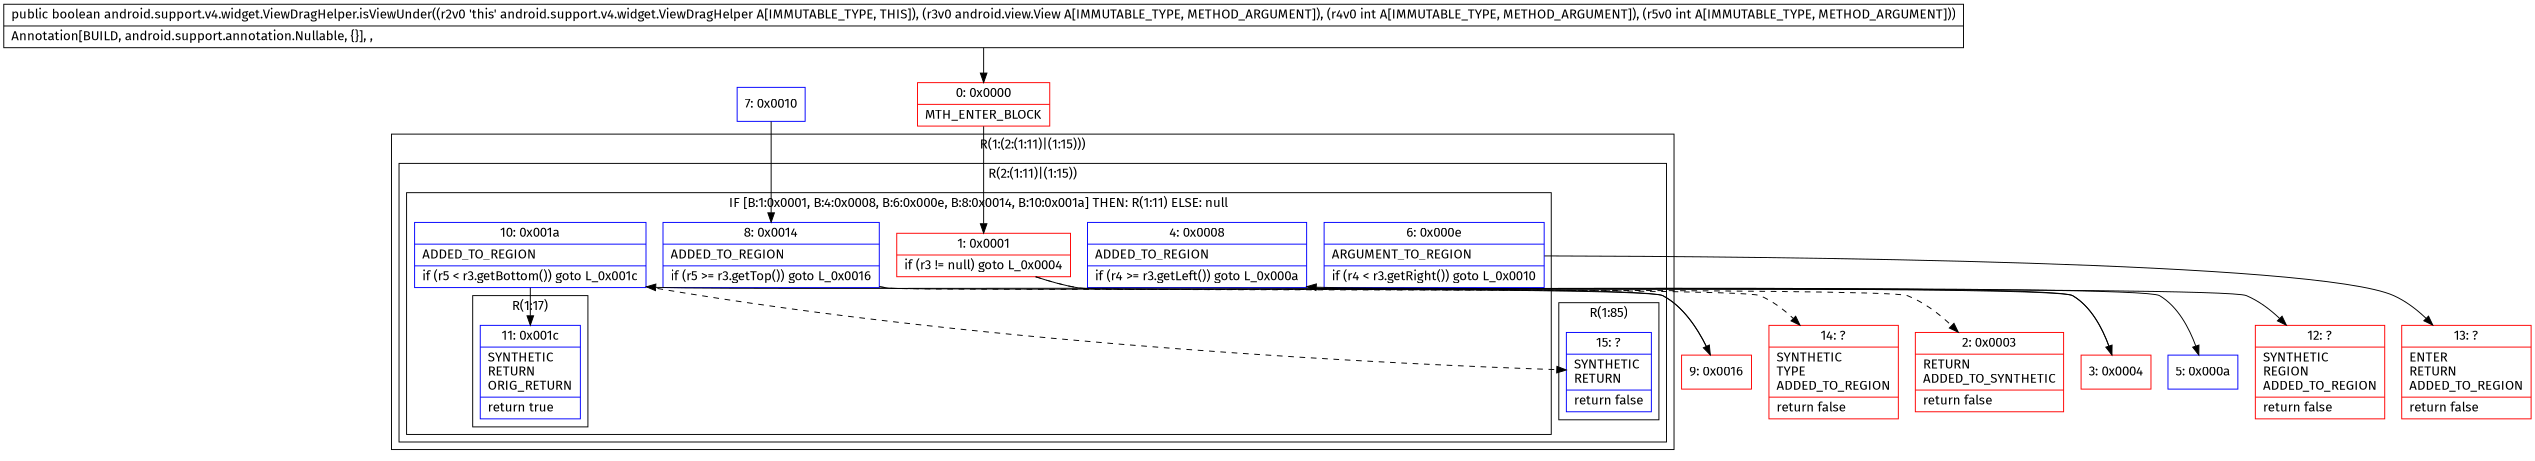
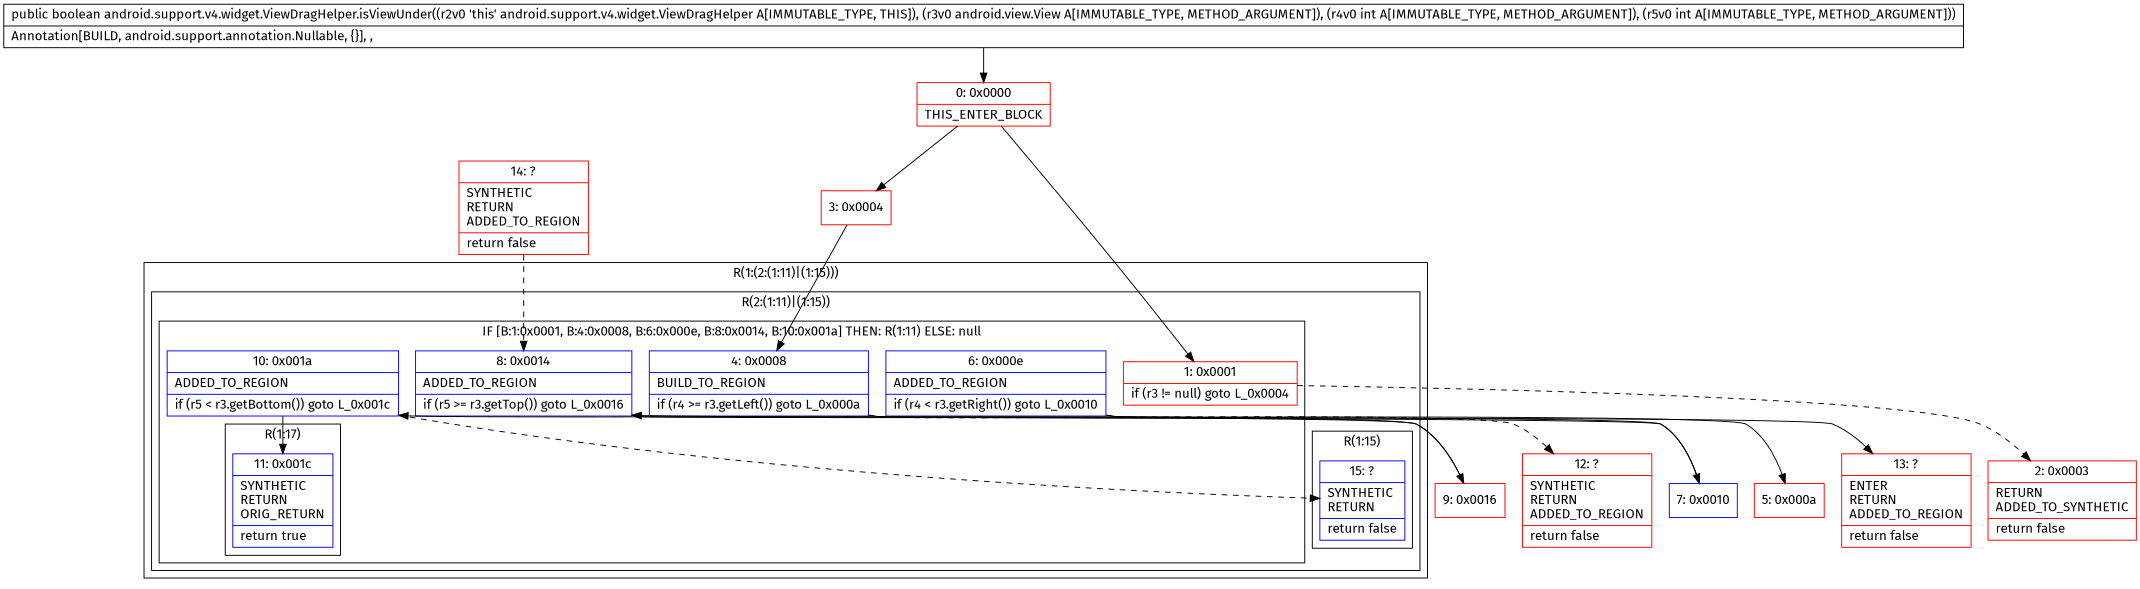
node "0: 0x0000": text "MTH_ENTER_BLOCK" -> "THIS_ENTER_BLOCK"
node "4: 0x0008": text "ADDED_TO_REGION" -> "BUILD_TO_REGION"
node "6: 0x000e": text "ARGUMENT_TO_REGION" -> "ADDED_TO_REGION"
edge "1: 0x0001" -> "3: 0x0004": now "0: 0x0000" -> "3: 0x0004"
edge "4: 0x0008" -> "12: ?": style solid -> dashed
edge "8: 0x0014" -> "14: ?": reversed
cluster "R(1:85)": label "R(1:85)" -> "R(1:15)"
node "14: ?": text "TYPE" -> "RETURN"
node "5: 0x000a": color blue -> red
node "12: ?": text "REGION" -> "RETURN"
edge "6: 0x000e" -> "7: 0x0010": added
